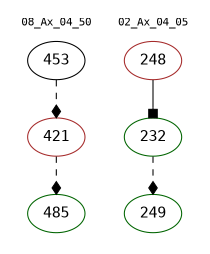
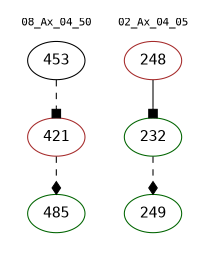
edge "453" -> "421": arrowhead diamond -> box
